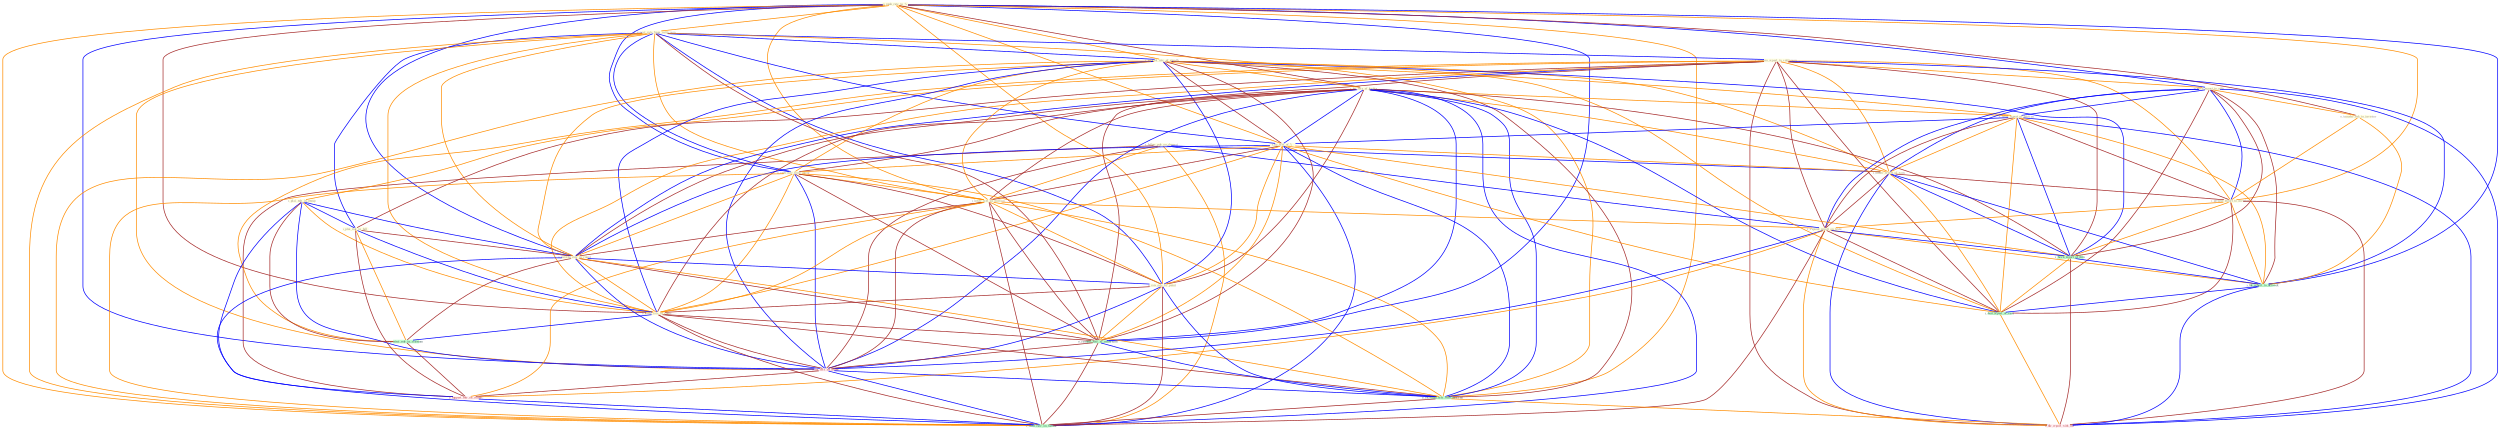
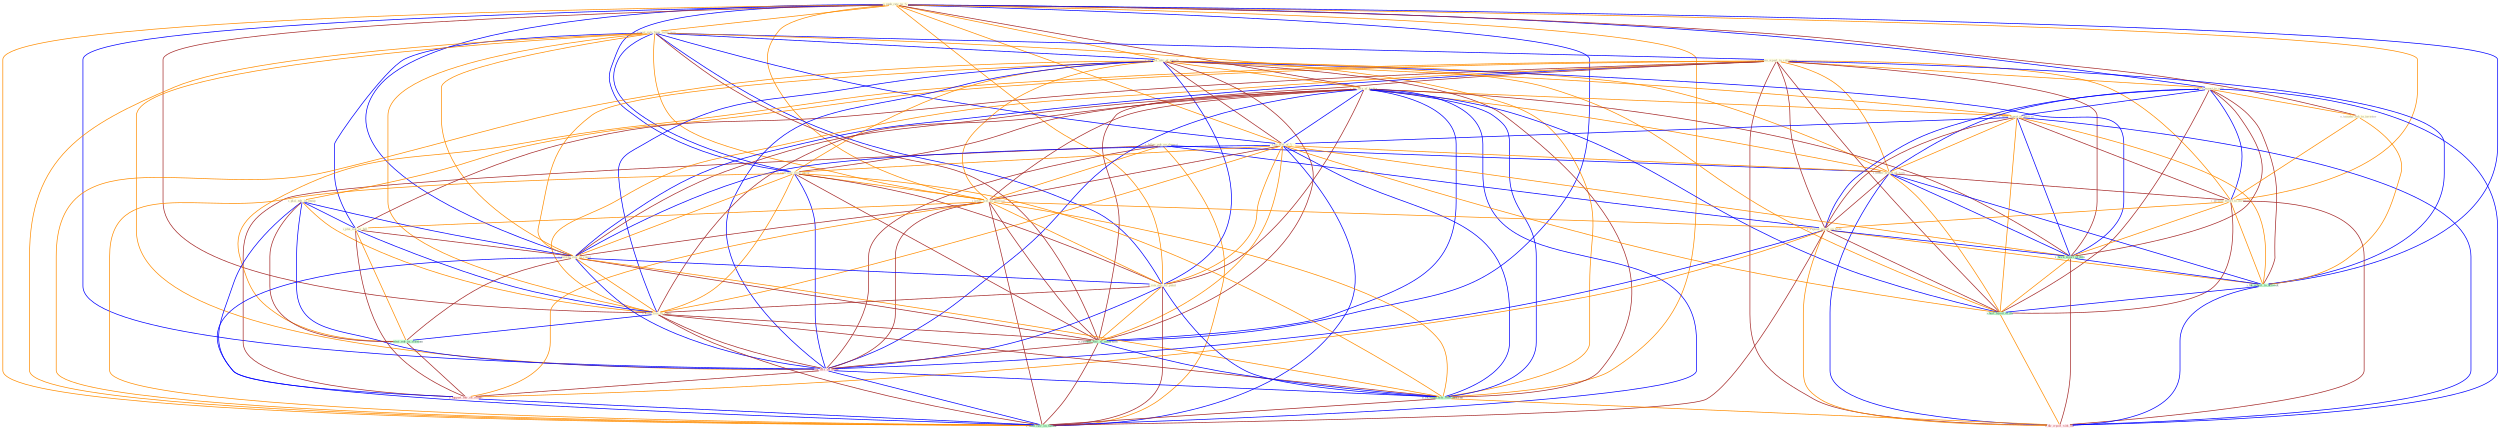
edge "1_lower_rate_on_million" -- "0_lower_rate_in_come": now "1_lower_rate_on_million" -- "1_plai_role_in_fall"
node "1_hurt_report_of_earn": label "1_hurt_report_of_earn" -> "1_hurt_report_of_file"
